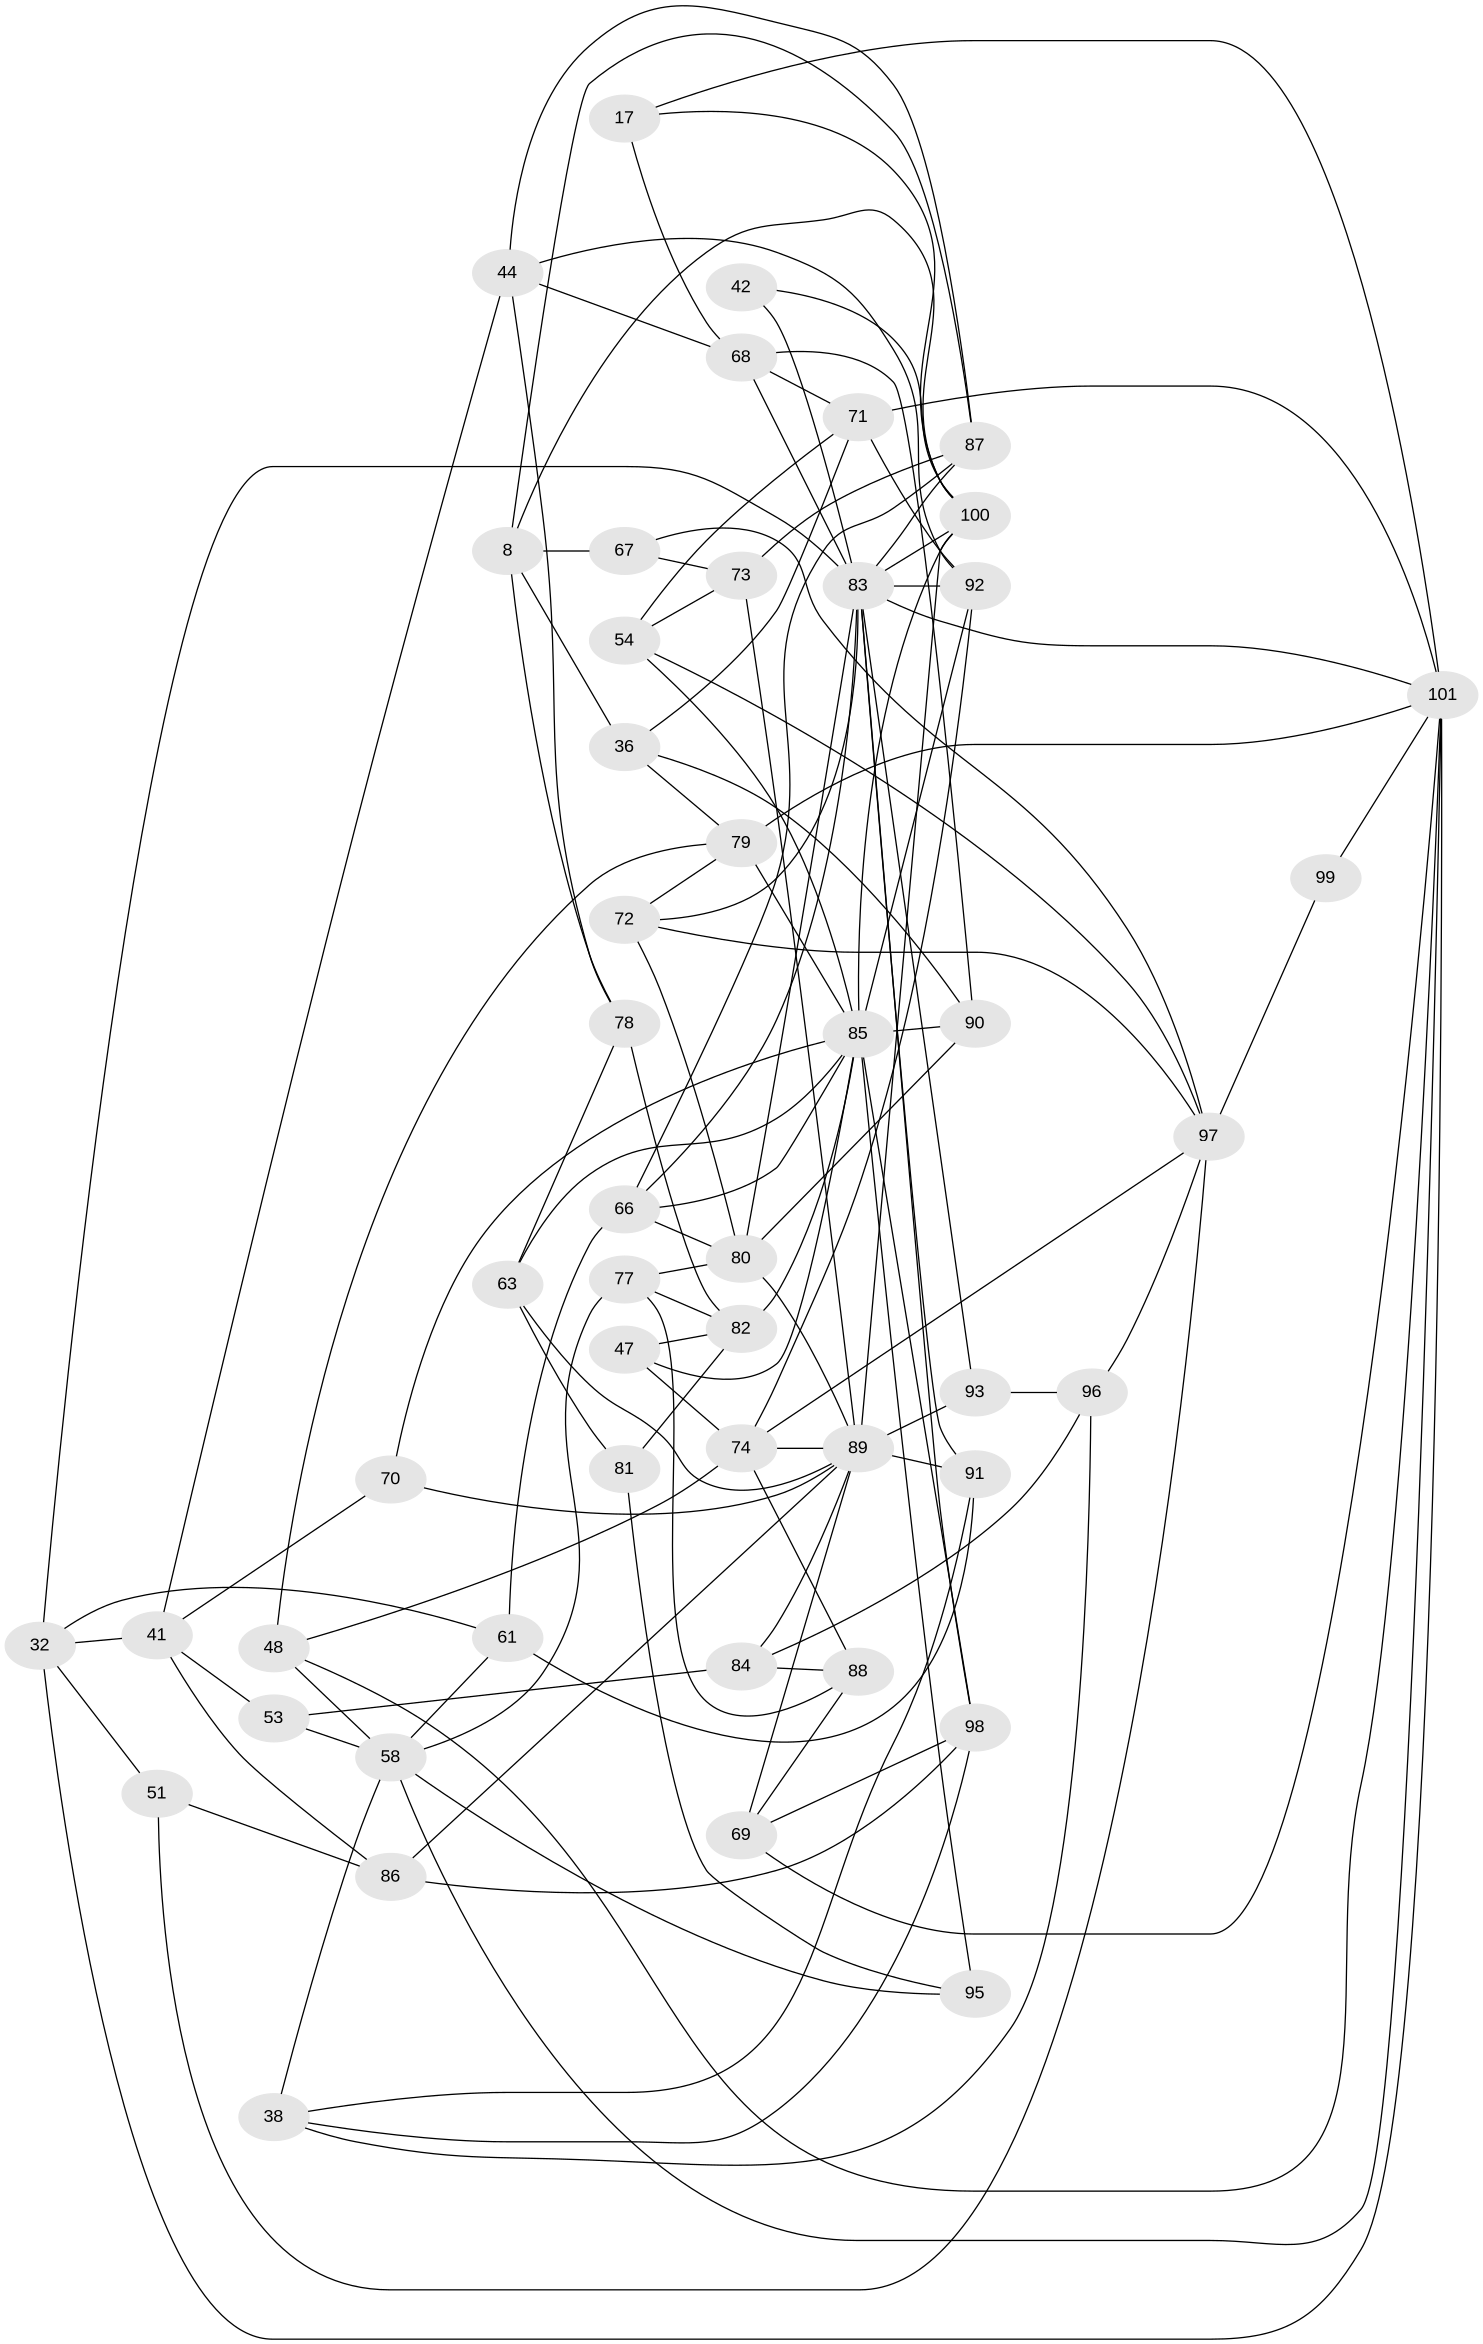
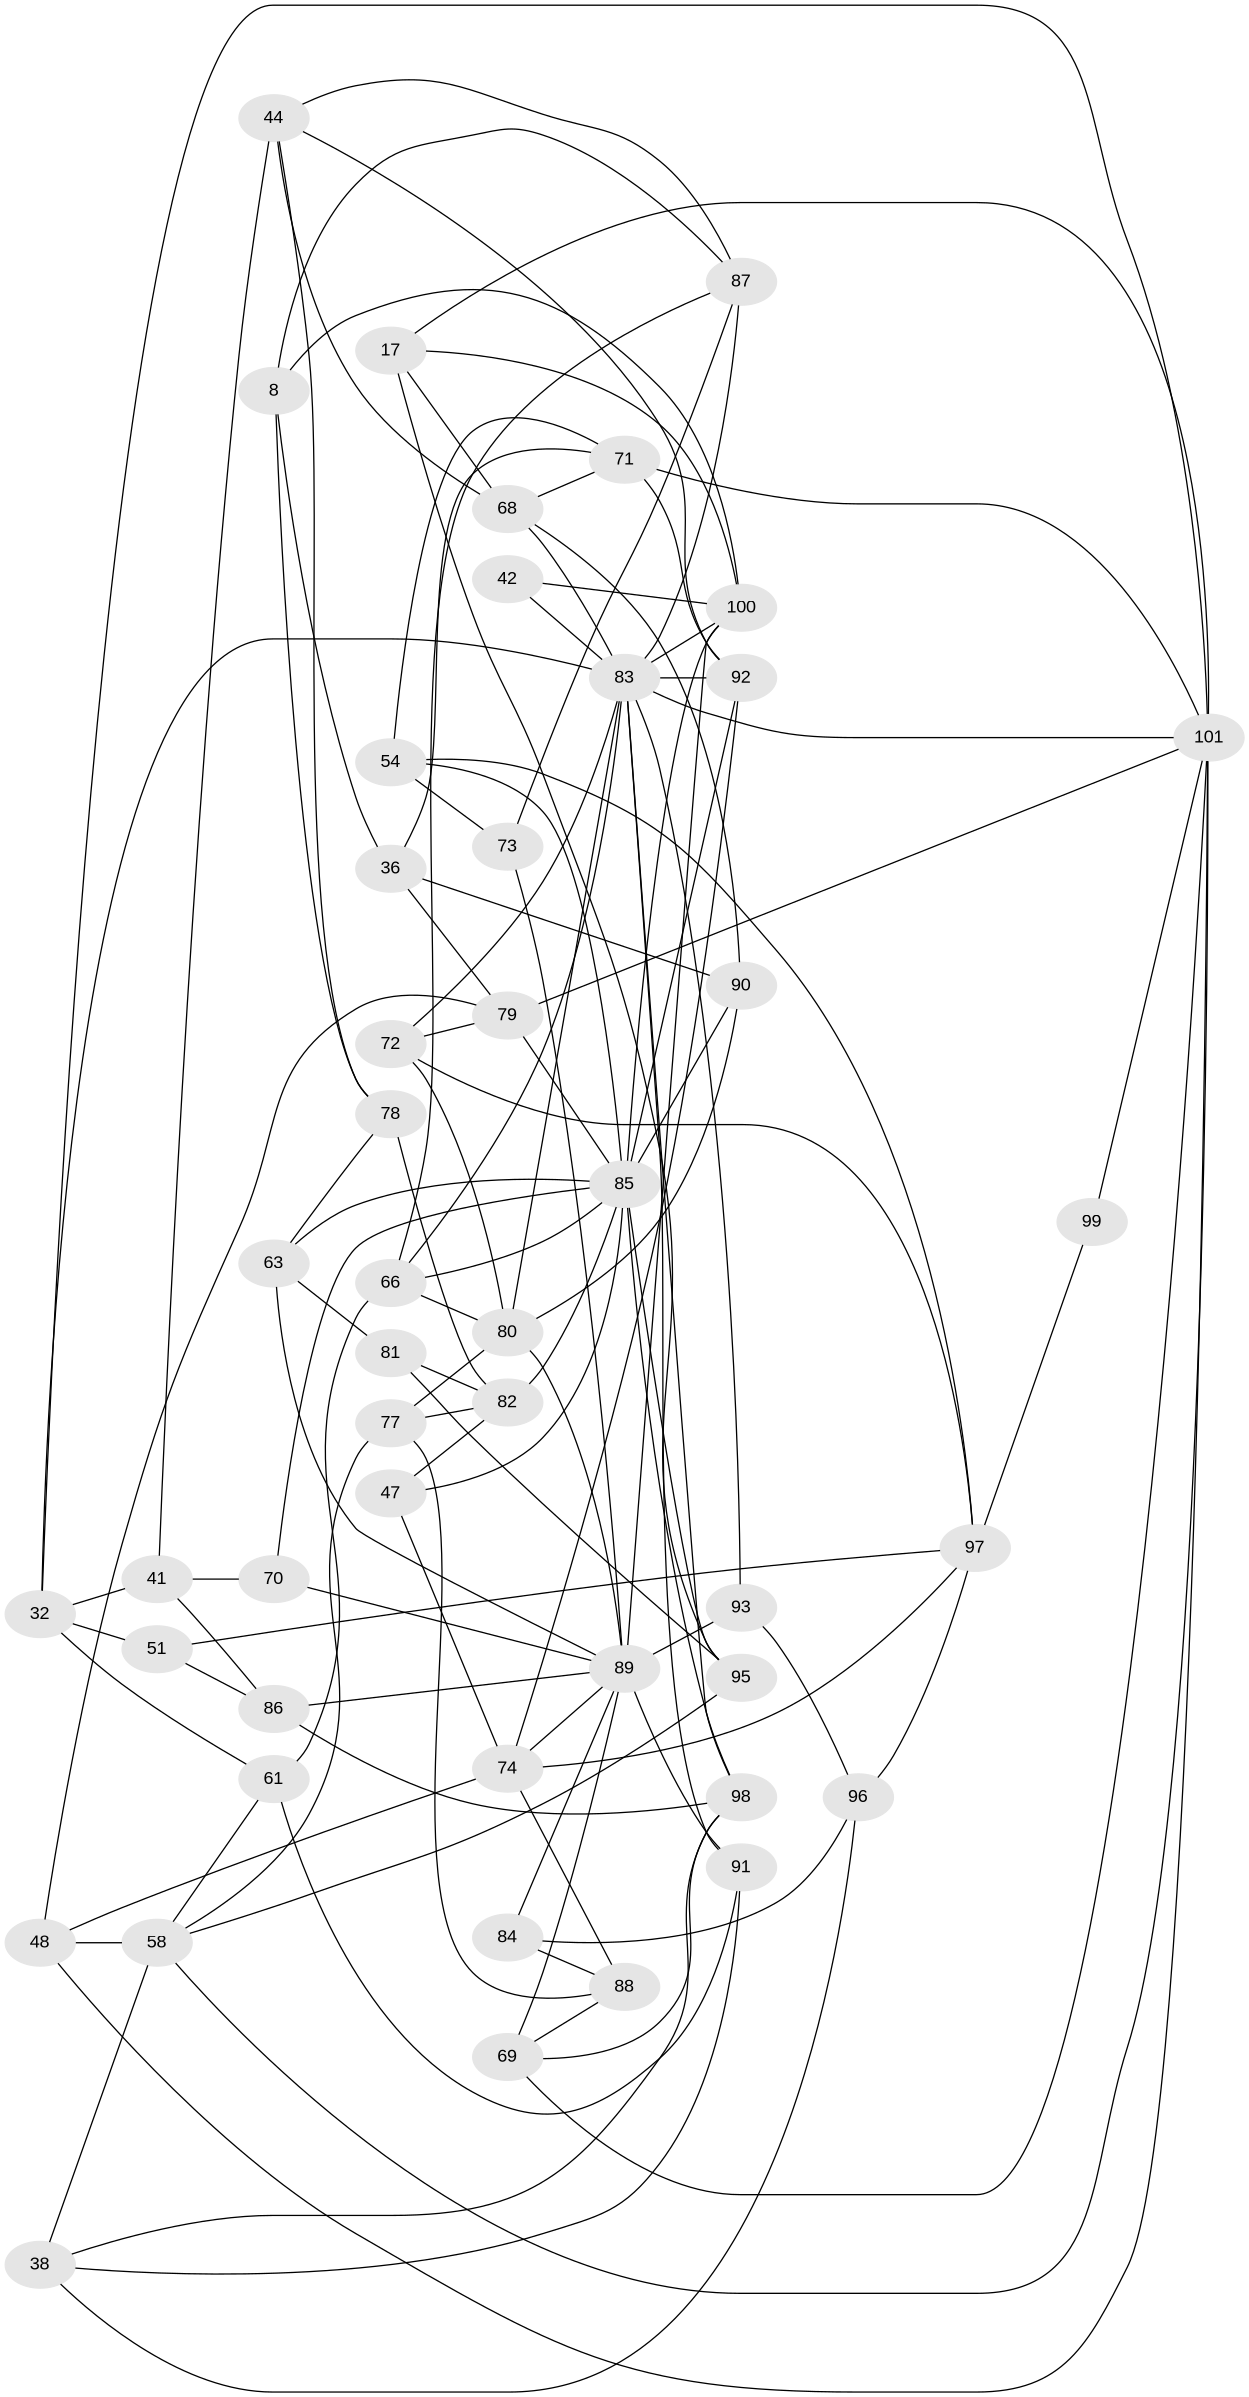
node "67": removed
edge "17" -- "95": added
node "53": removed
